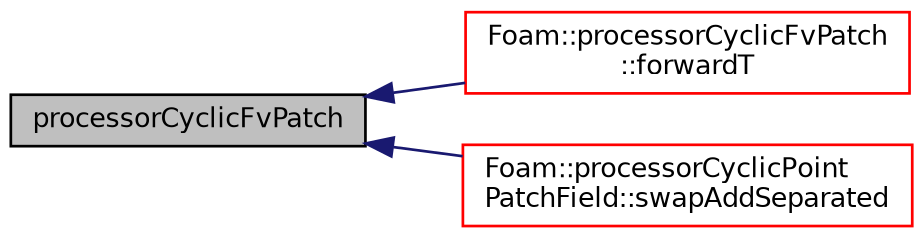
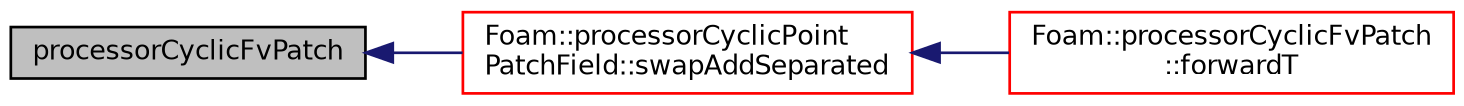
edge "Foam::processorCyclicFvPatch ::forwardT" -> "processorCyclicFvPatch": now "Foam::processorCyclicFvPatch ::forwardT" -> "Foam::processorCyclicPoint PatchField::swapAddSeparated"
